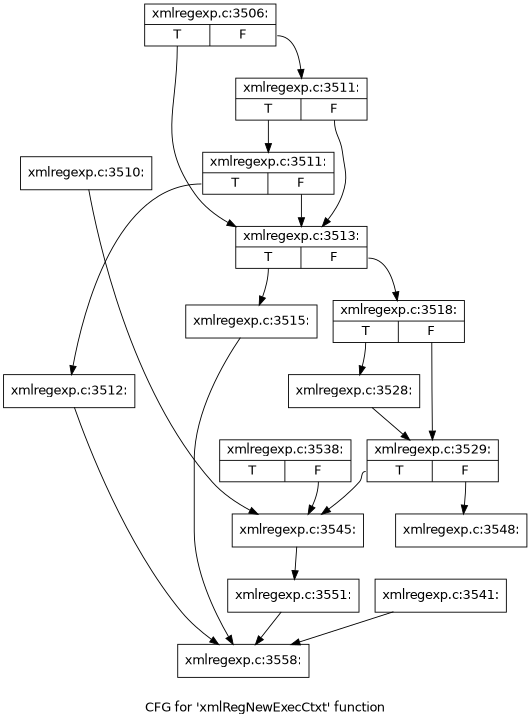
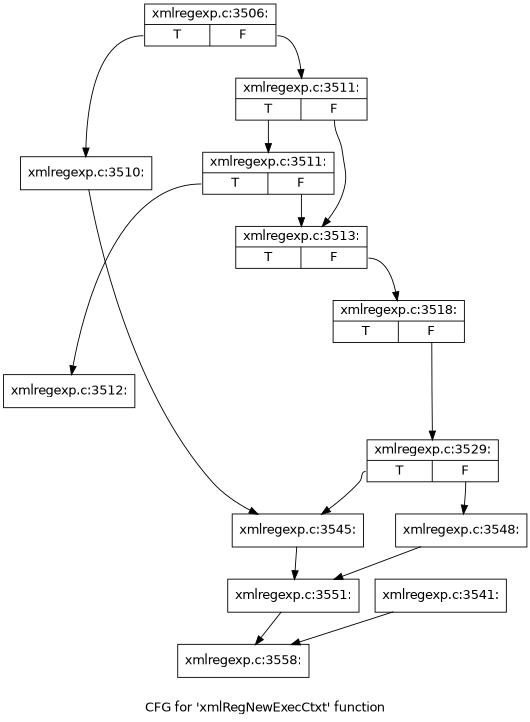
edge "xmlregexp.c:3506:" -> "xmlregexp.c:3513:": now "xmlregexp.c:3506:" -> "xmlregexp.c:3510:"
node "xmlregexp.c:3515:": removed
node "xmlregexp.c:3528:": removed
node "xmlregexp.c:3538:": removed
edge "xmlregexp.c:3512:" -> "xmlregexp.c:3558:": removed
edge "xmlregexp.c:3548:" -> "xmlregexp.c:3551:": added
